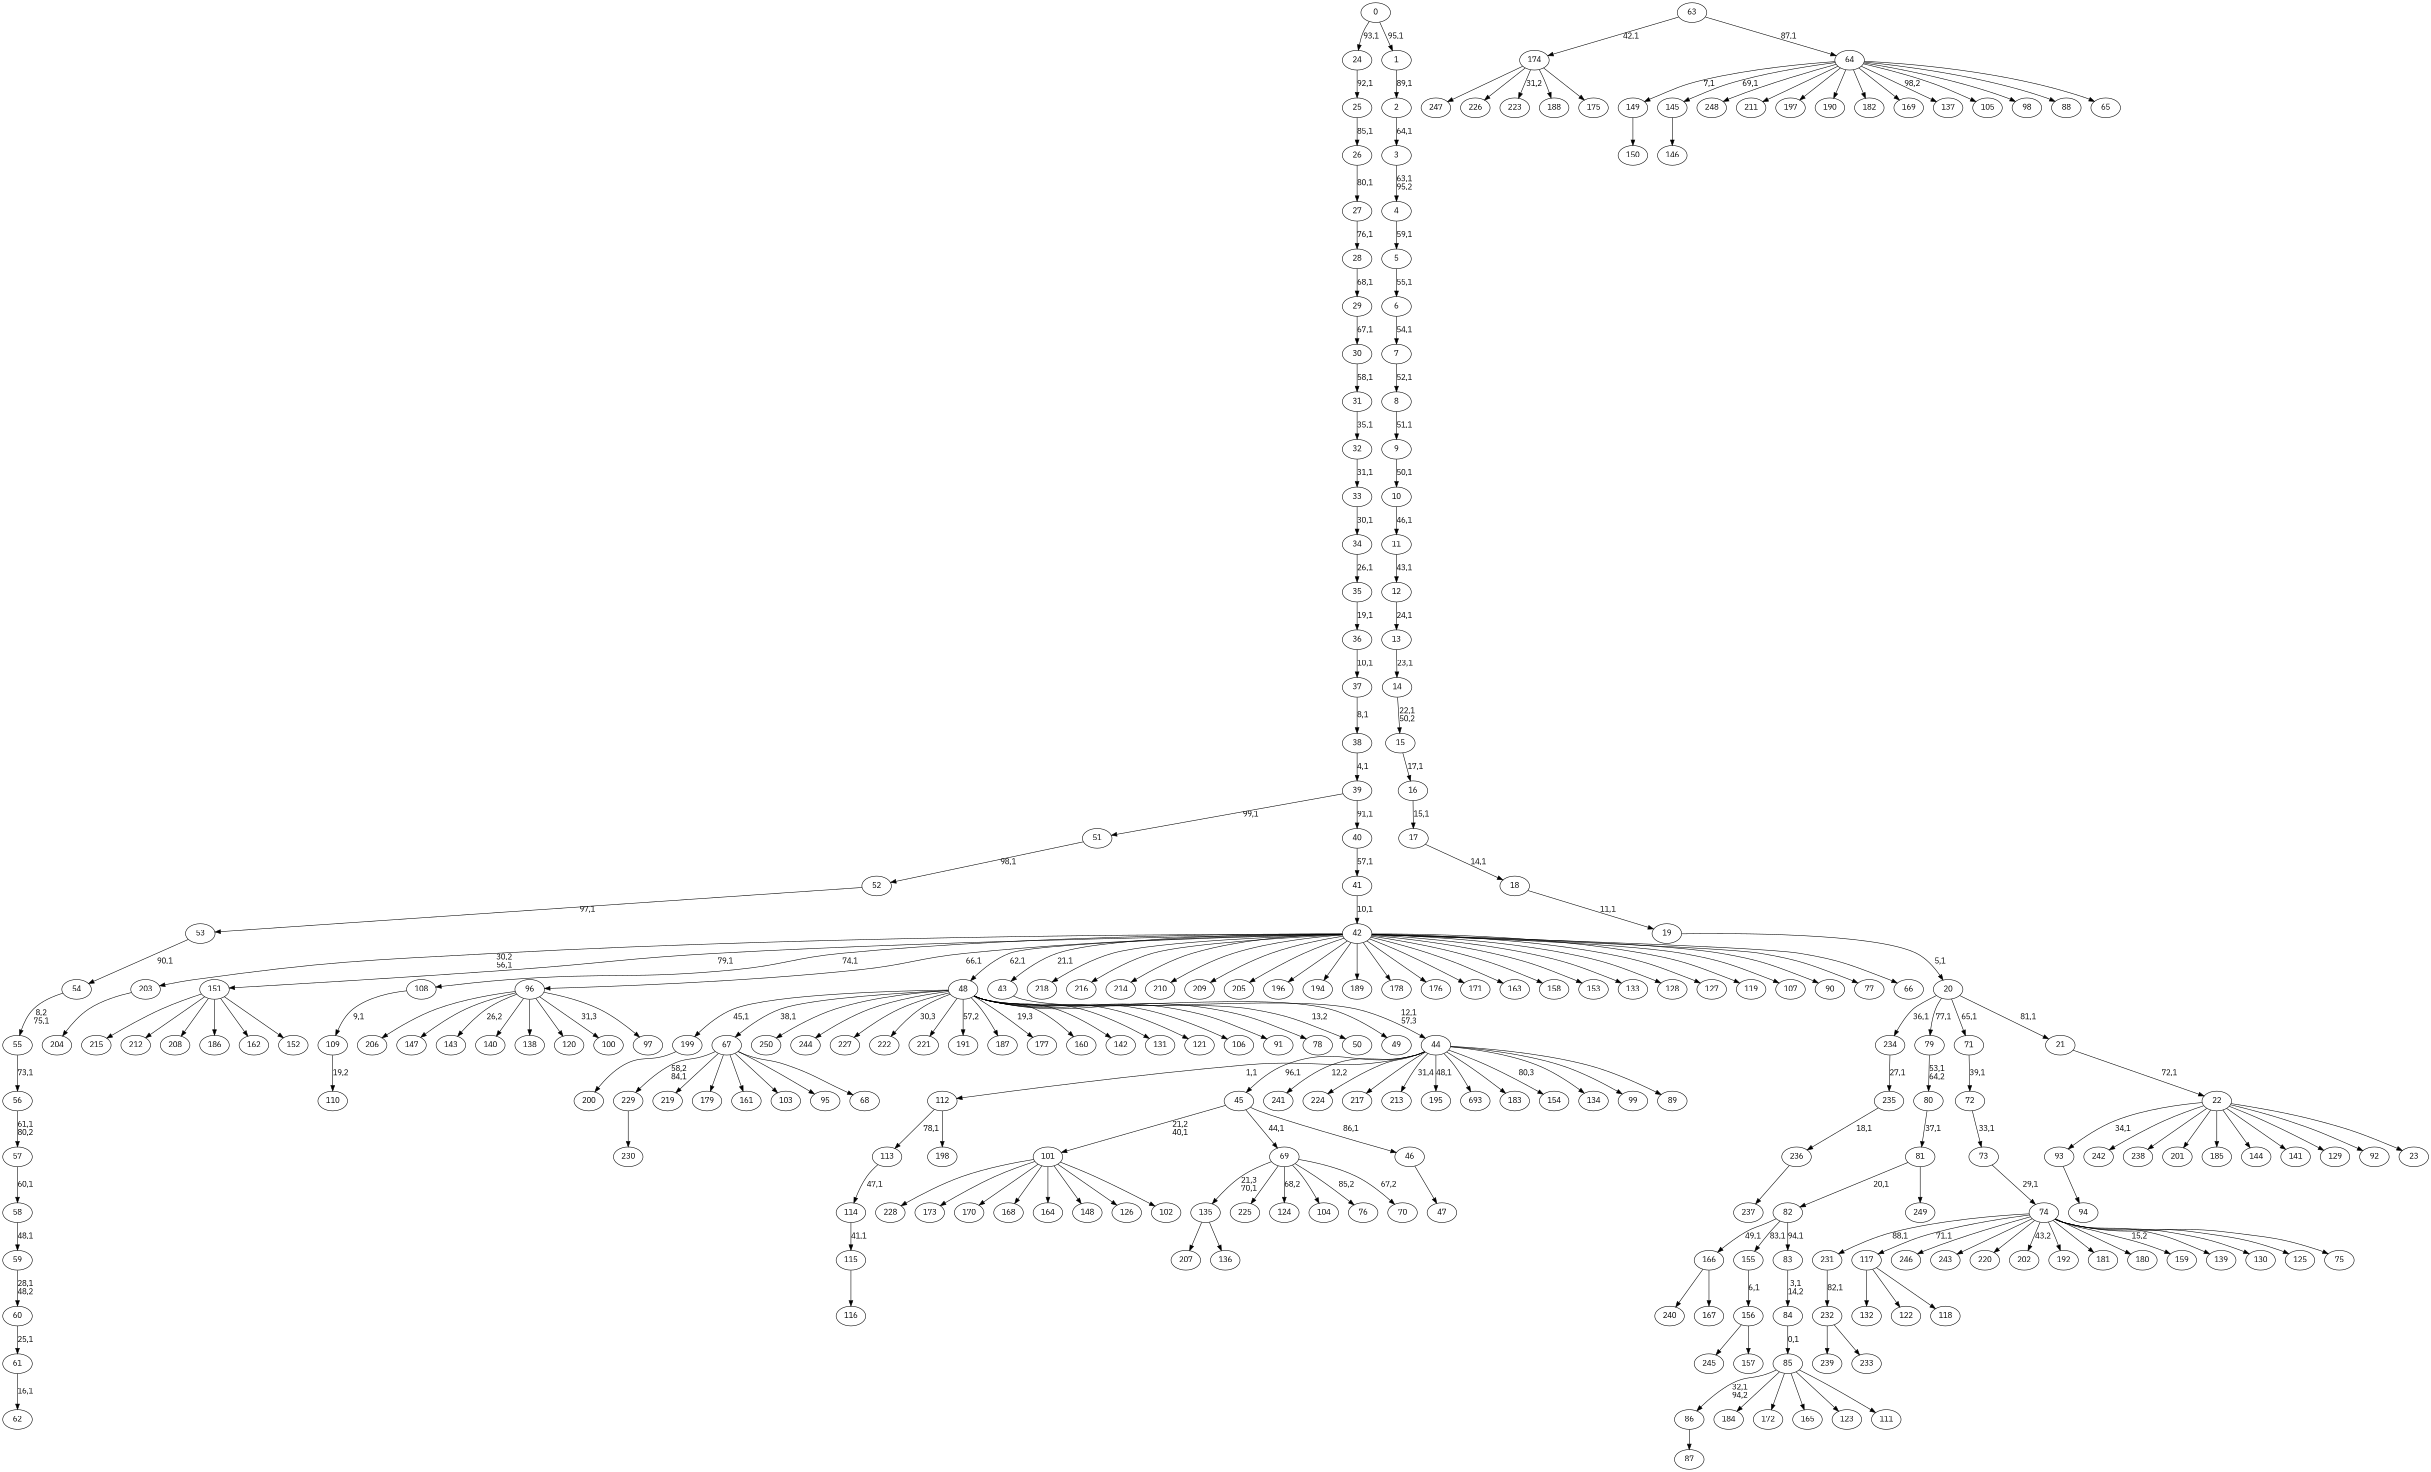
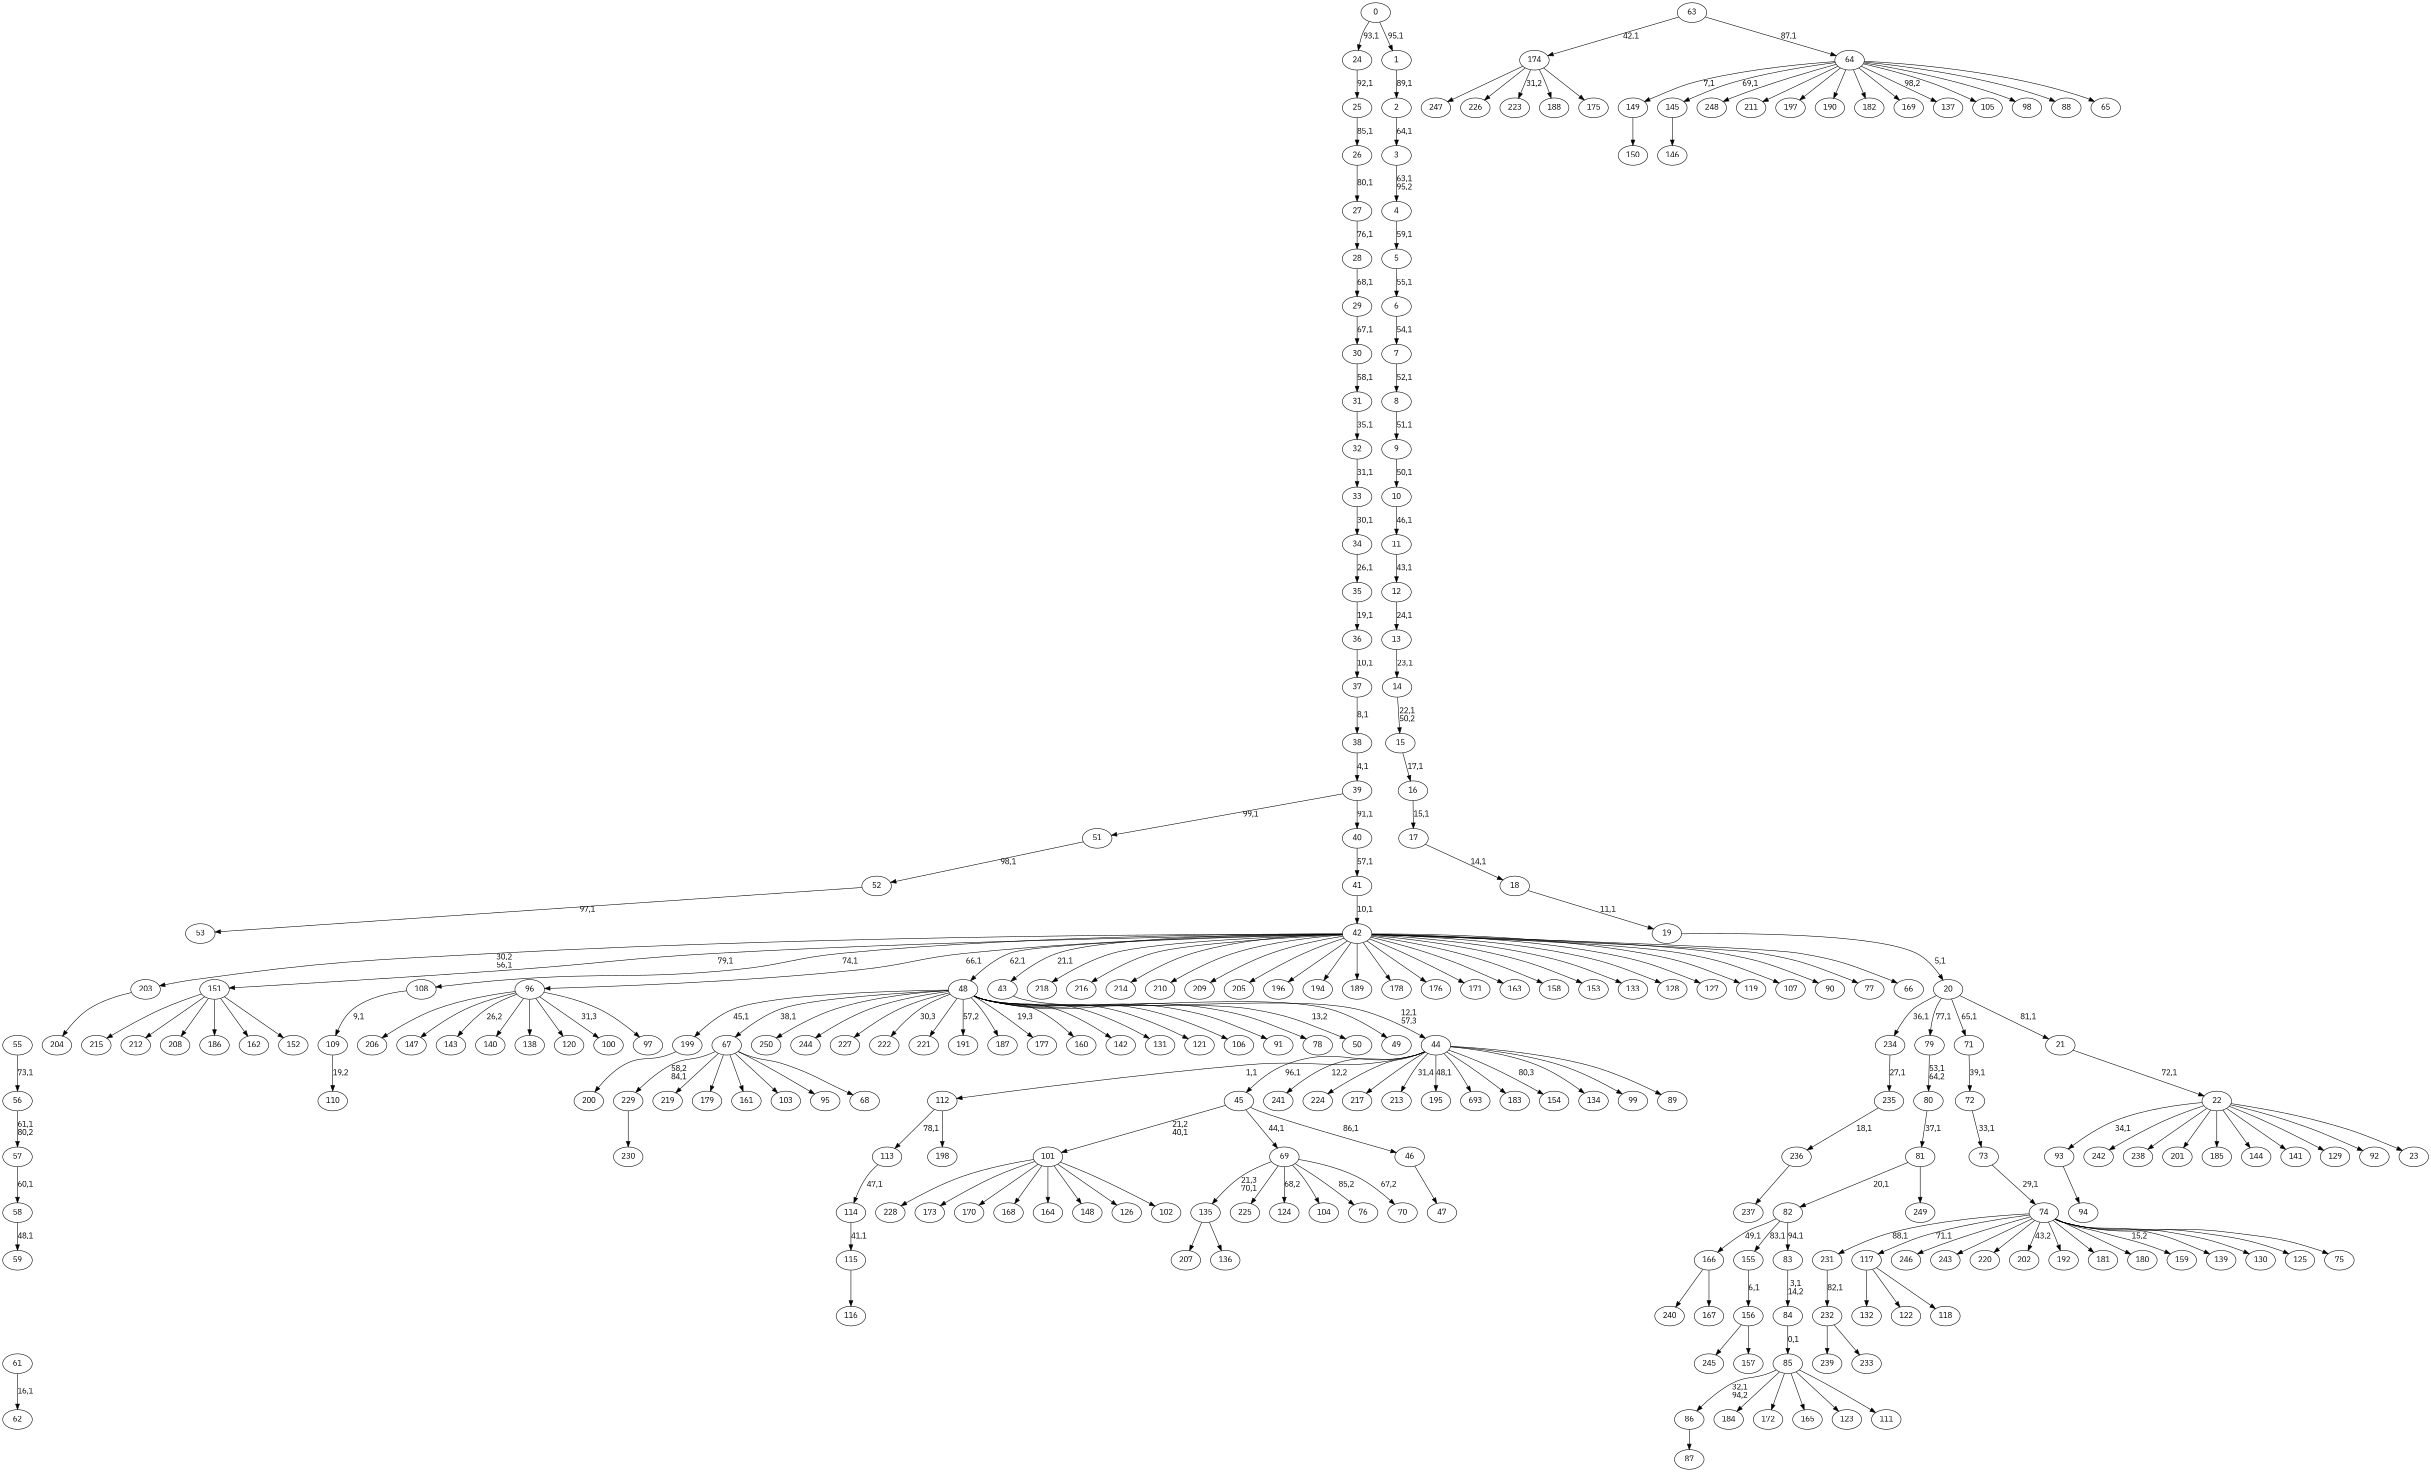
node "54": removed
node "60": removed
